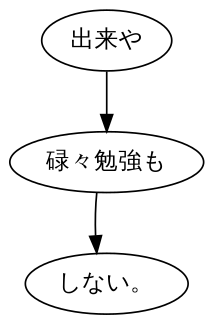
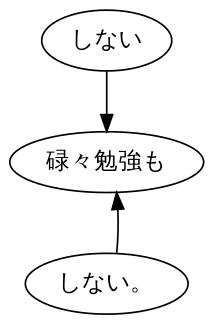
node "出来や": label "出来や" -> "しない"
edge "碌々勉強も" -> "しない。": reversed
